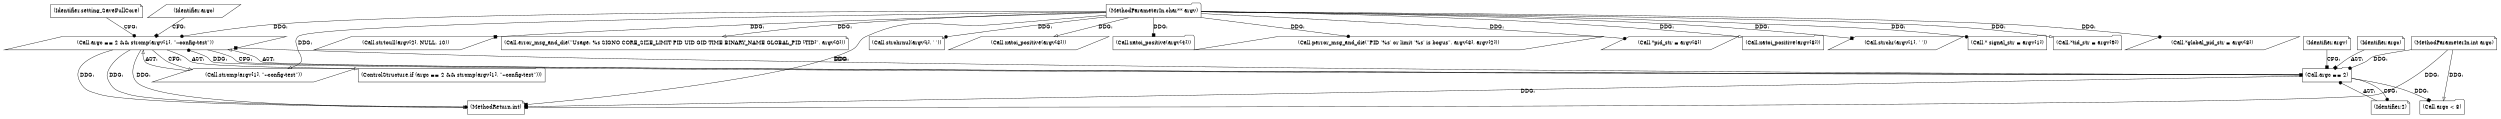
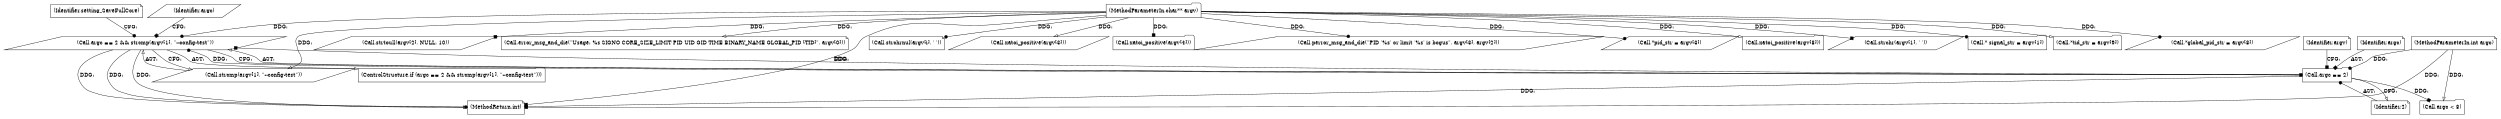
edge "(Call,argc == 2)" -> "(Identifier,2)": arrowhead dot -> onormal
